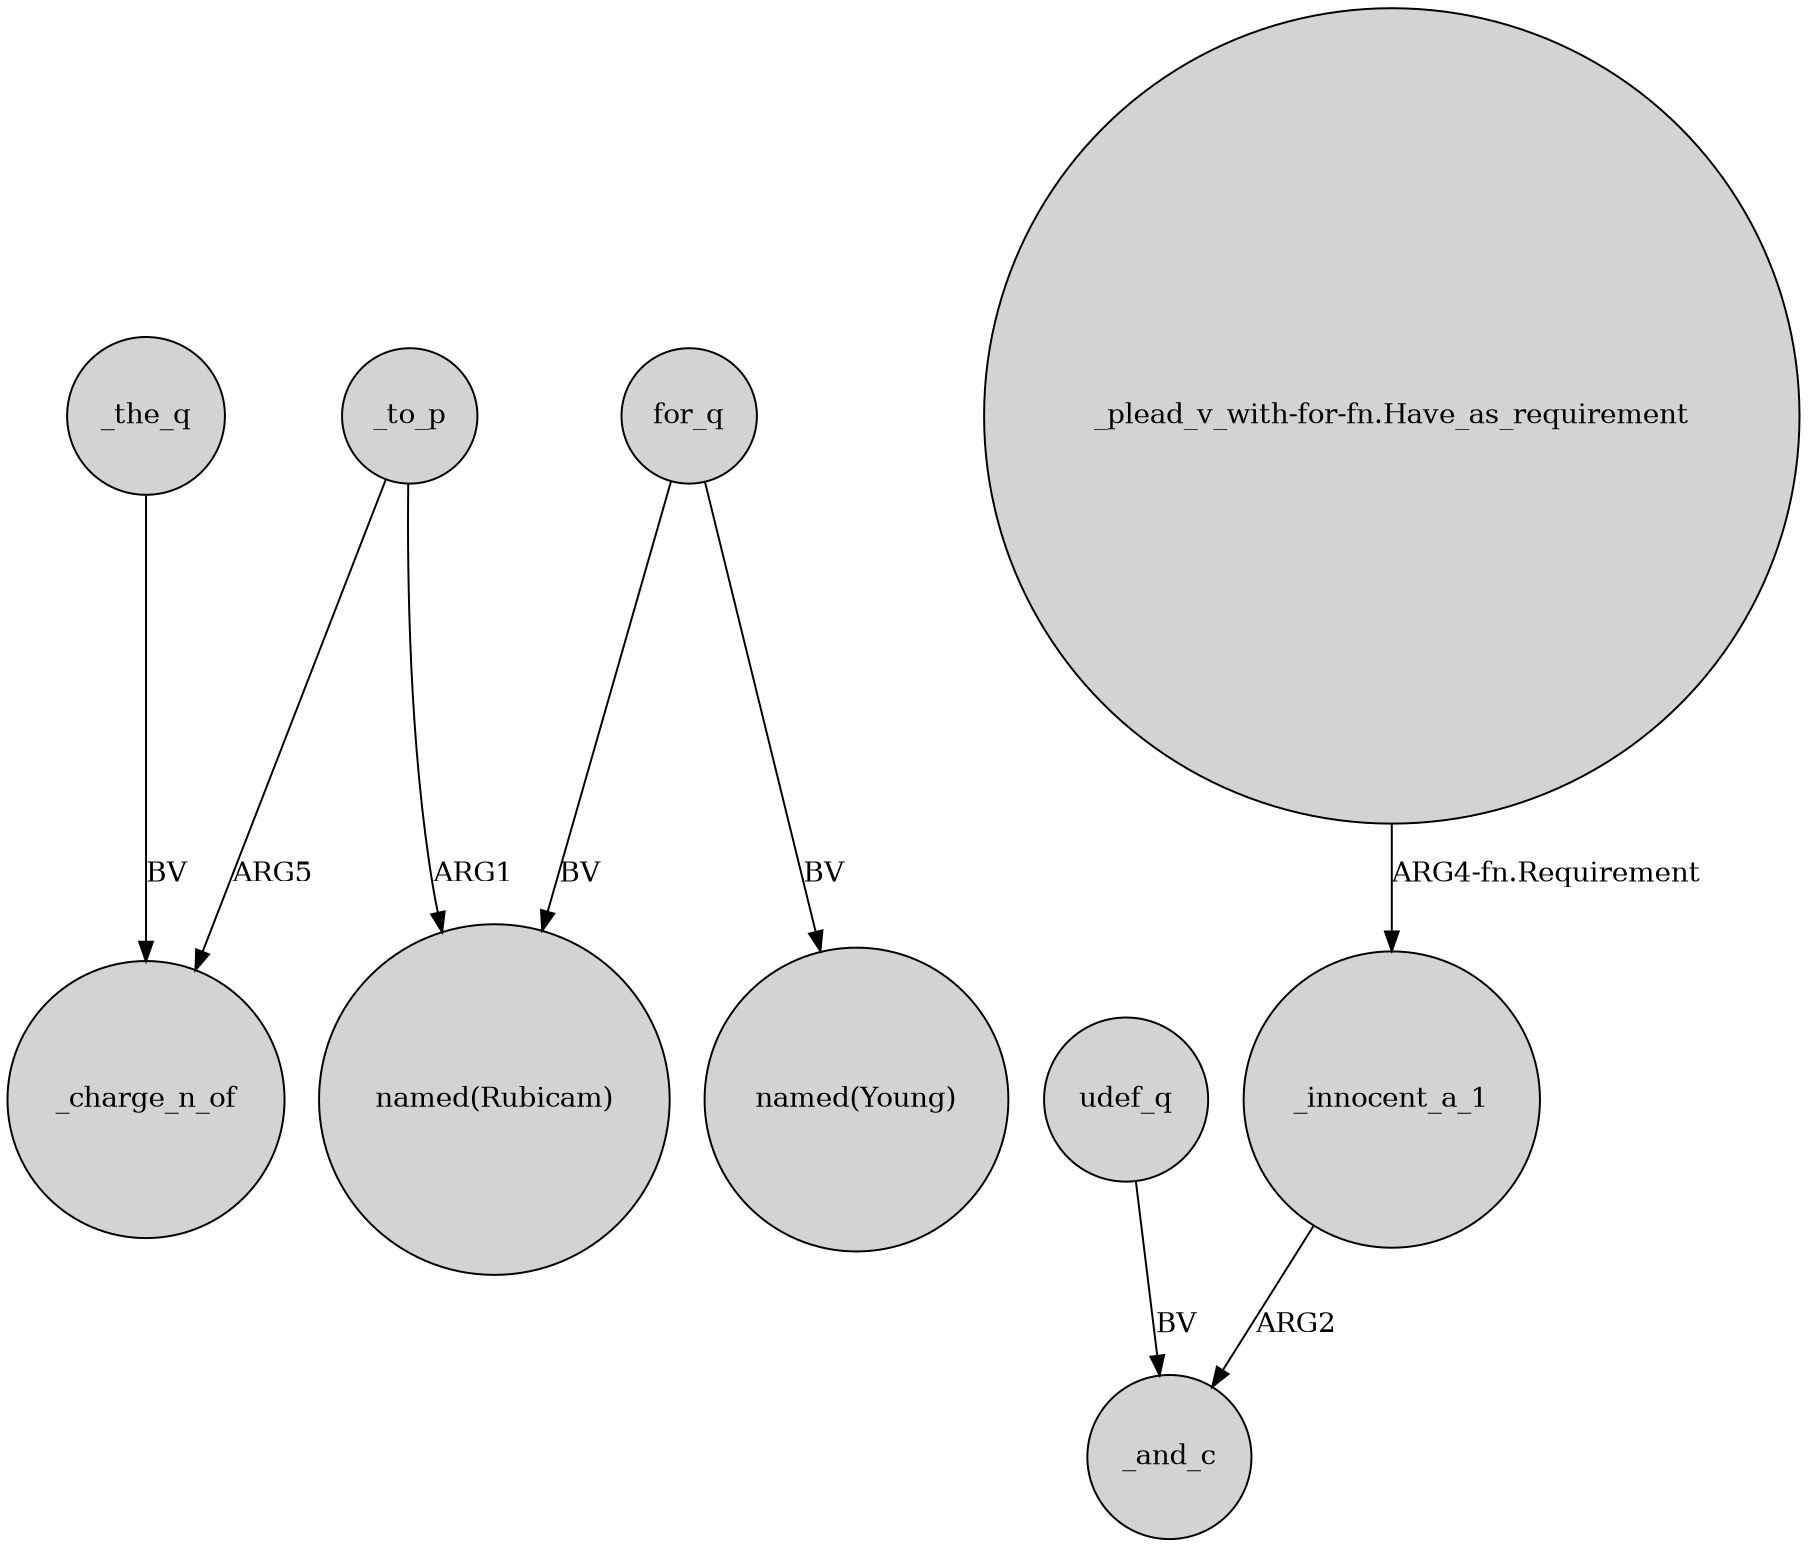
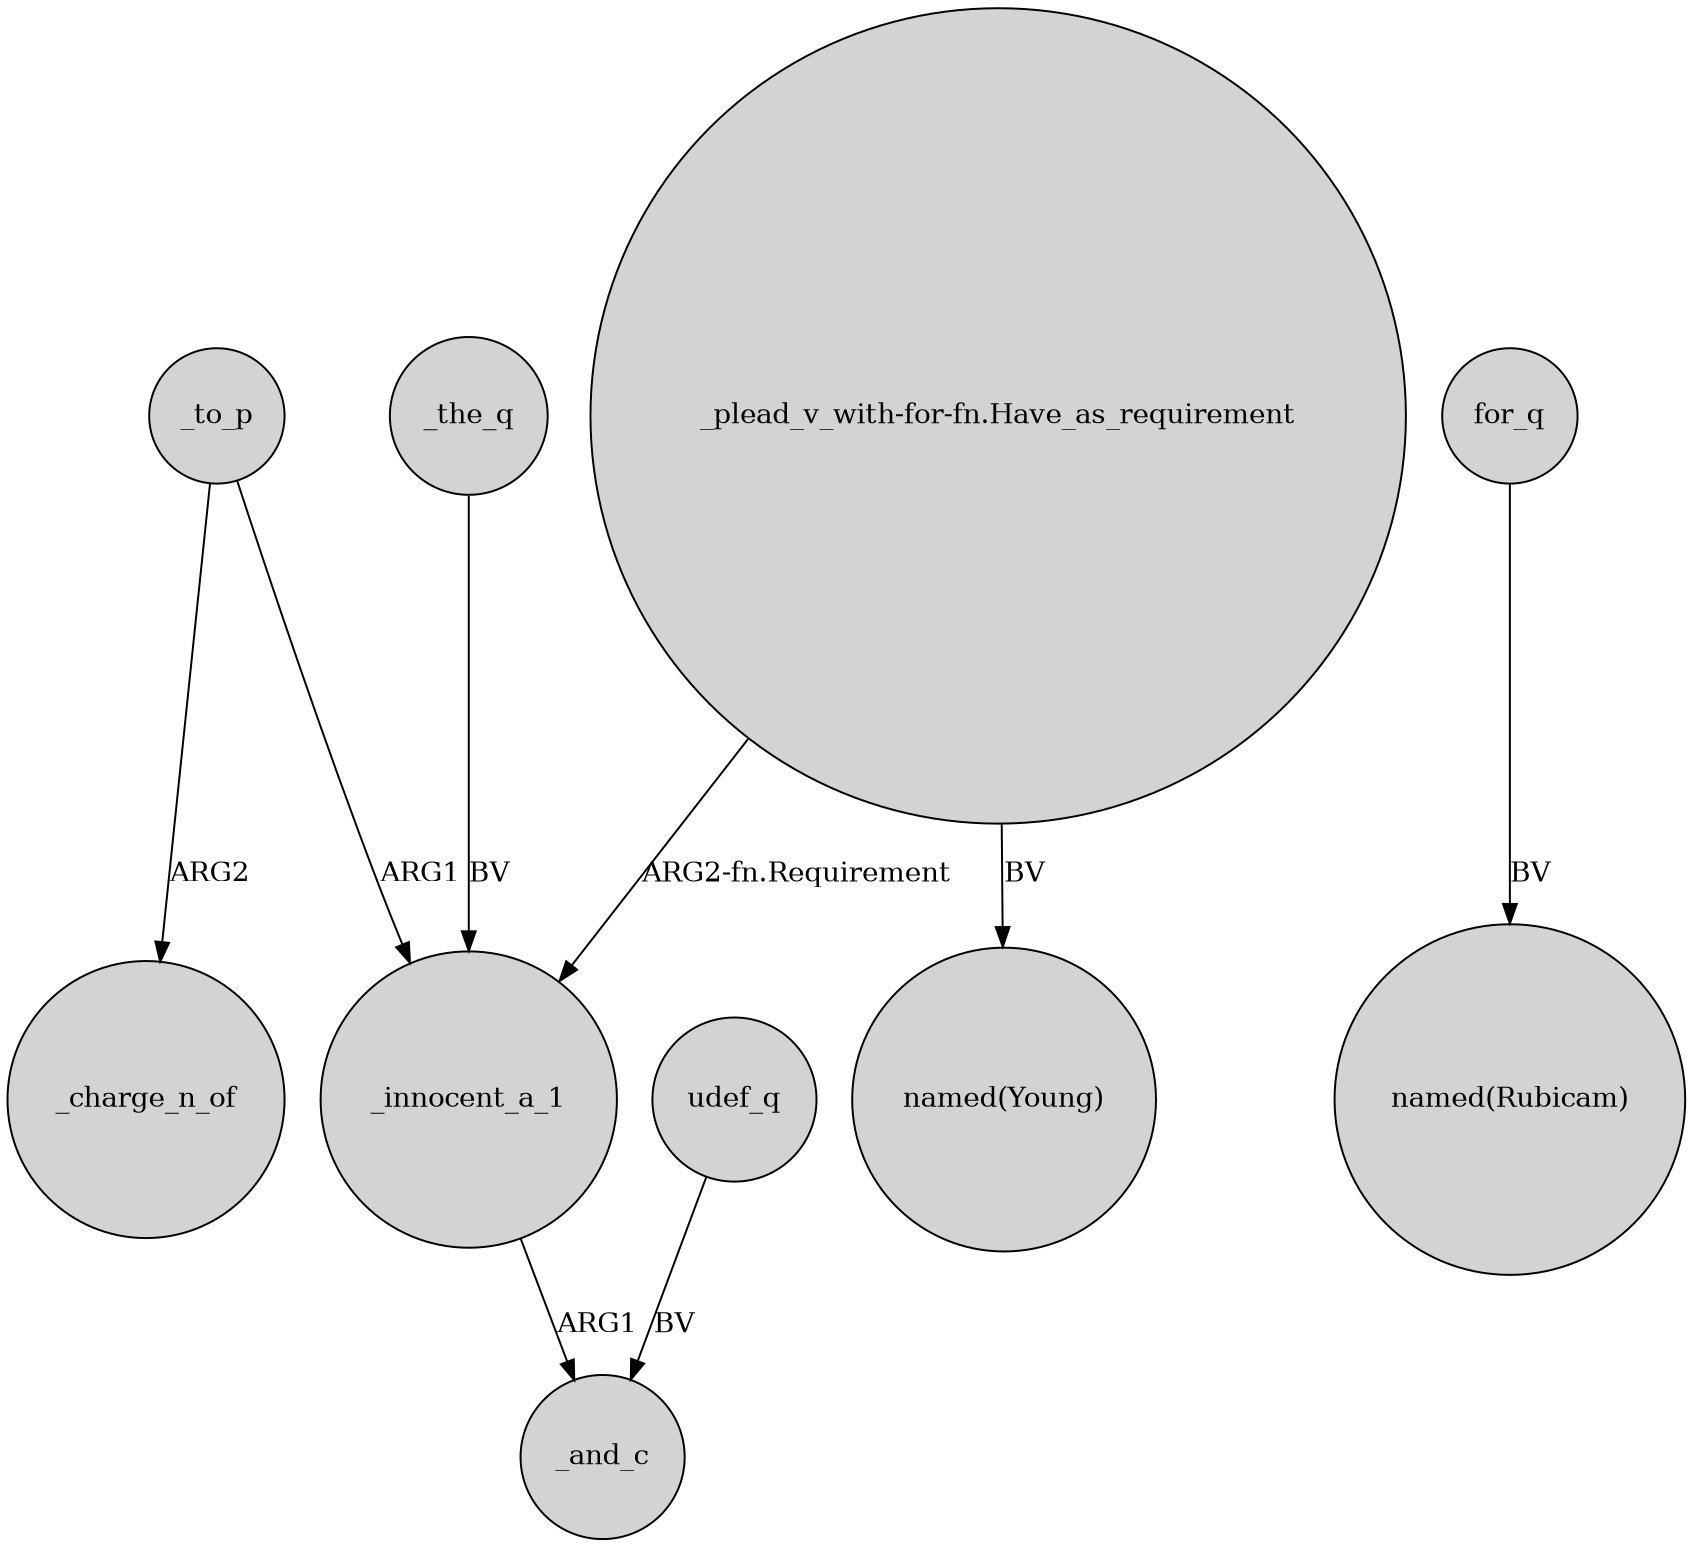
edge "_to_p" -> "named(Rubicam)": now "_to_p" -> "_innocent_a_1"
edge "for_q" -> "named(Young)": now "_plead_v_with-for-fn.Have_as_requirement" -> "named(Young)"
edge "_the_q" -> "_charge_n_of": now "_the_q" -> "_innocent_a_1"
edge "_to_p" -> "_charge_n_of": label "ARG5" -> "ARG2"
edge "_plead_v_with-for-fn.Have_as_requirement" -> "_innocent_a_1": label "ARG4-fn.Requirement" -> "ARG2-fn.Requirement"
edge "_innocent_a_1" -> "_and_c": label "ARG2" -> "ARG1"
